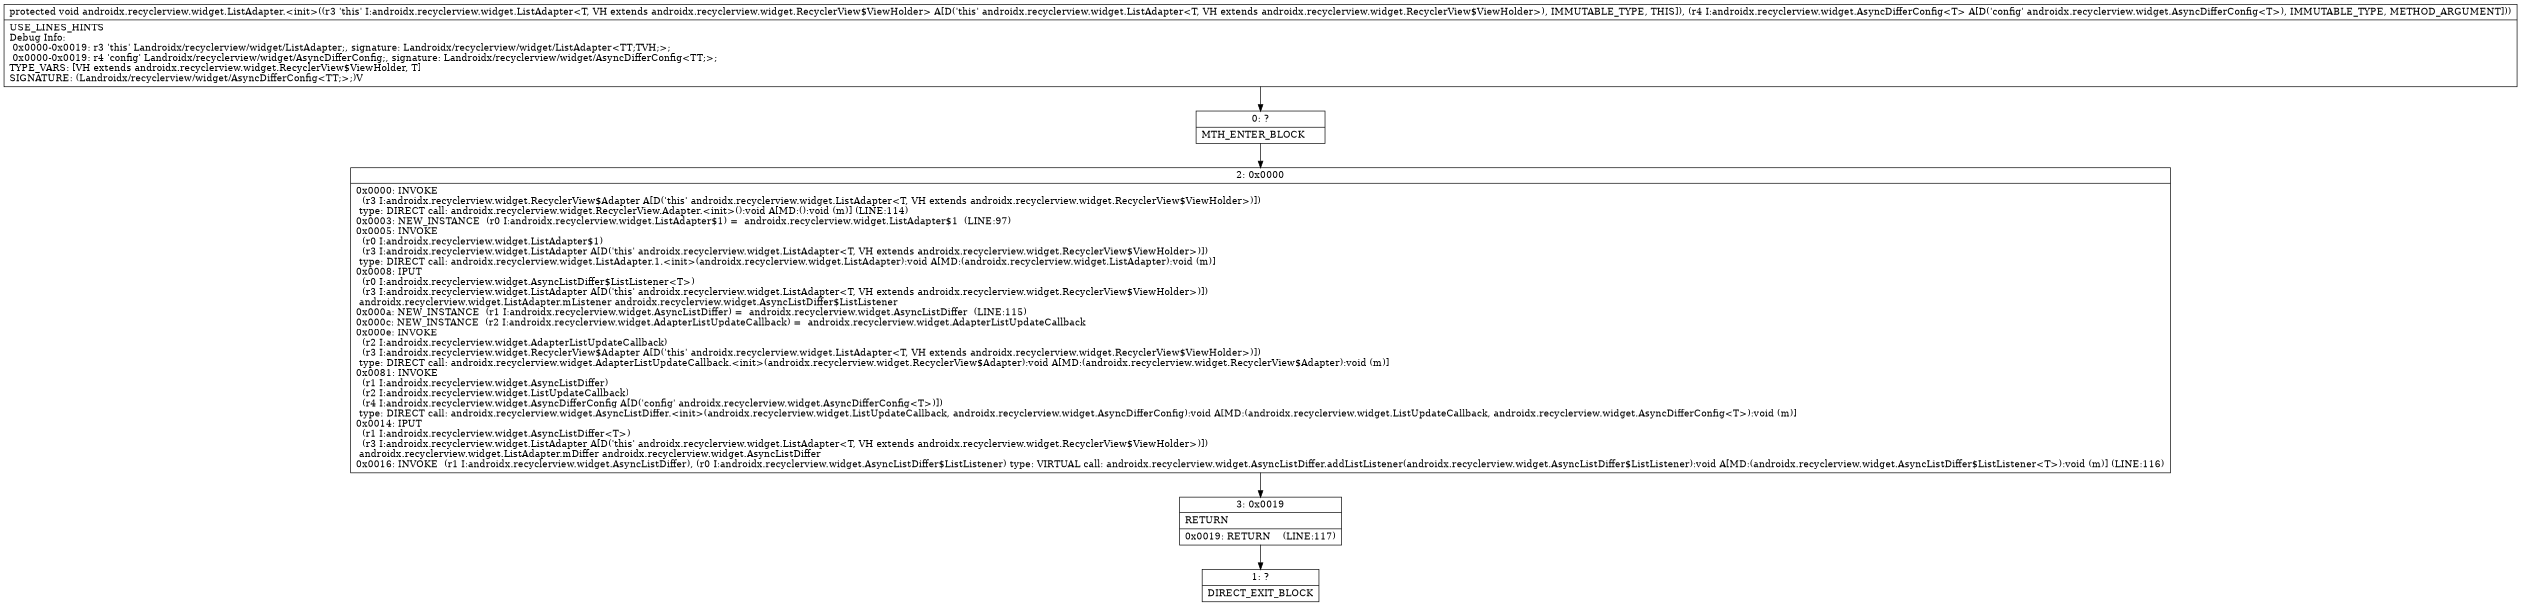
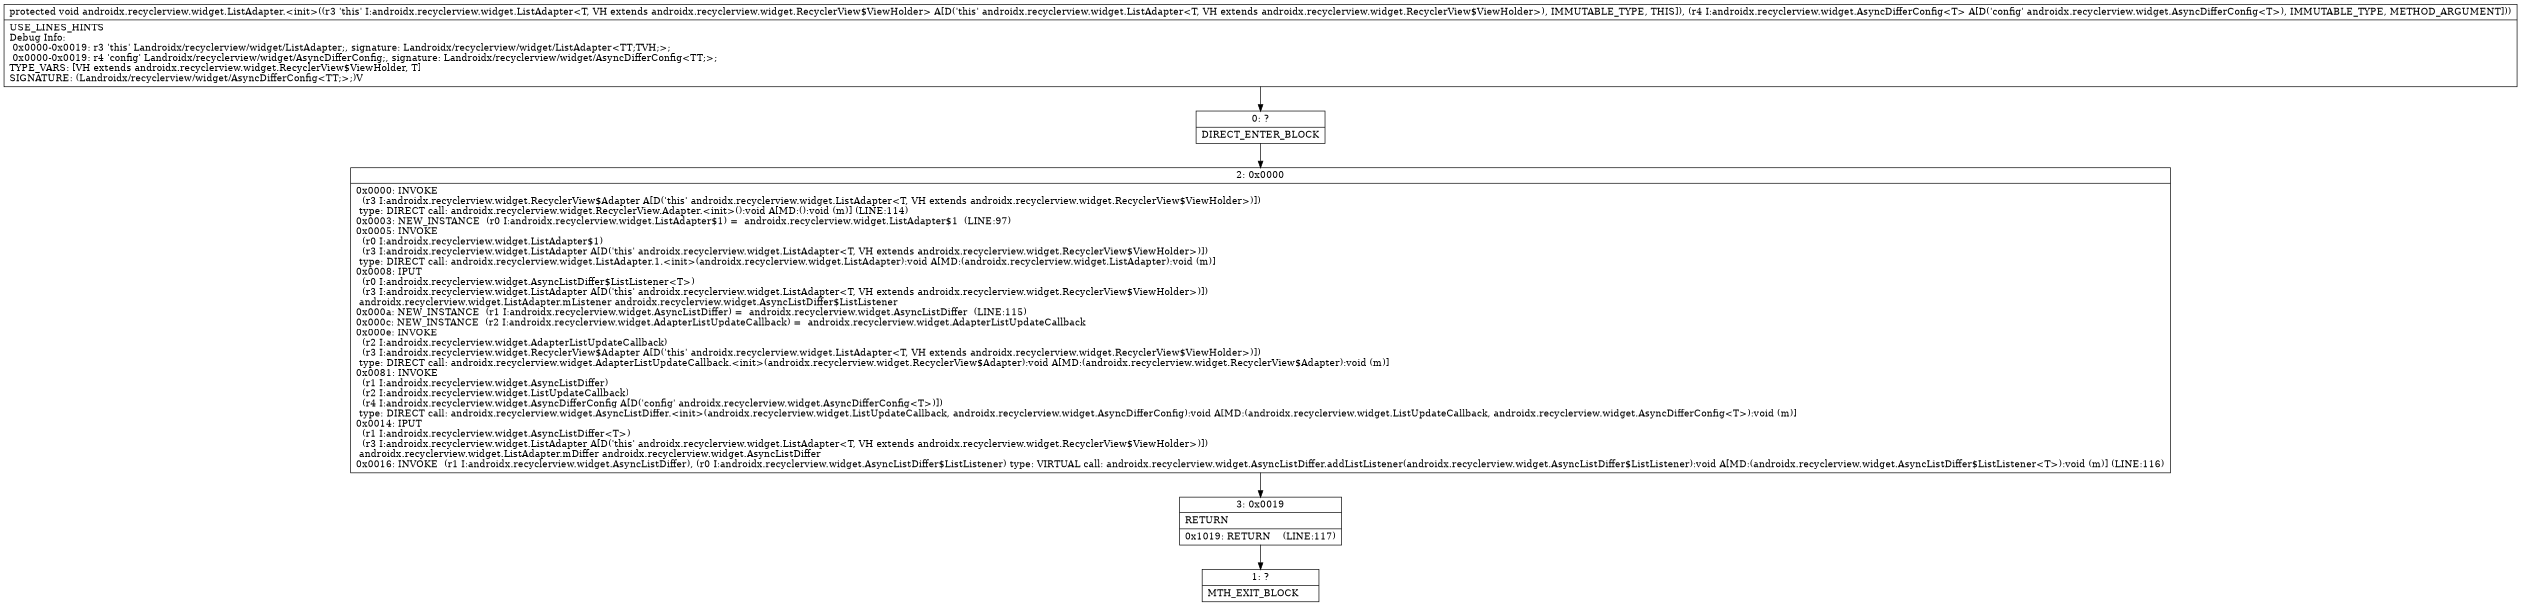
node "0: ?": text "MTH_ENTER_BLOCK" -> "DIRECT_ENTER_BLOCK"
node "3: 0x0019": text "0x0019: RETURN    (LINE:117)" -> "0x1019: RETURN    (LINE:117)"
node "1: ?": text "DIRECT_EXIT_BLOCK" -> "MTH_EXIT_BLOCK"
